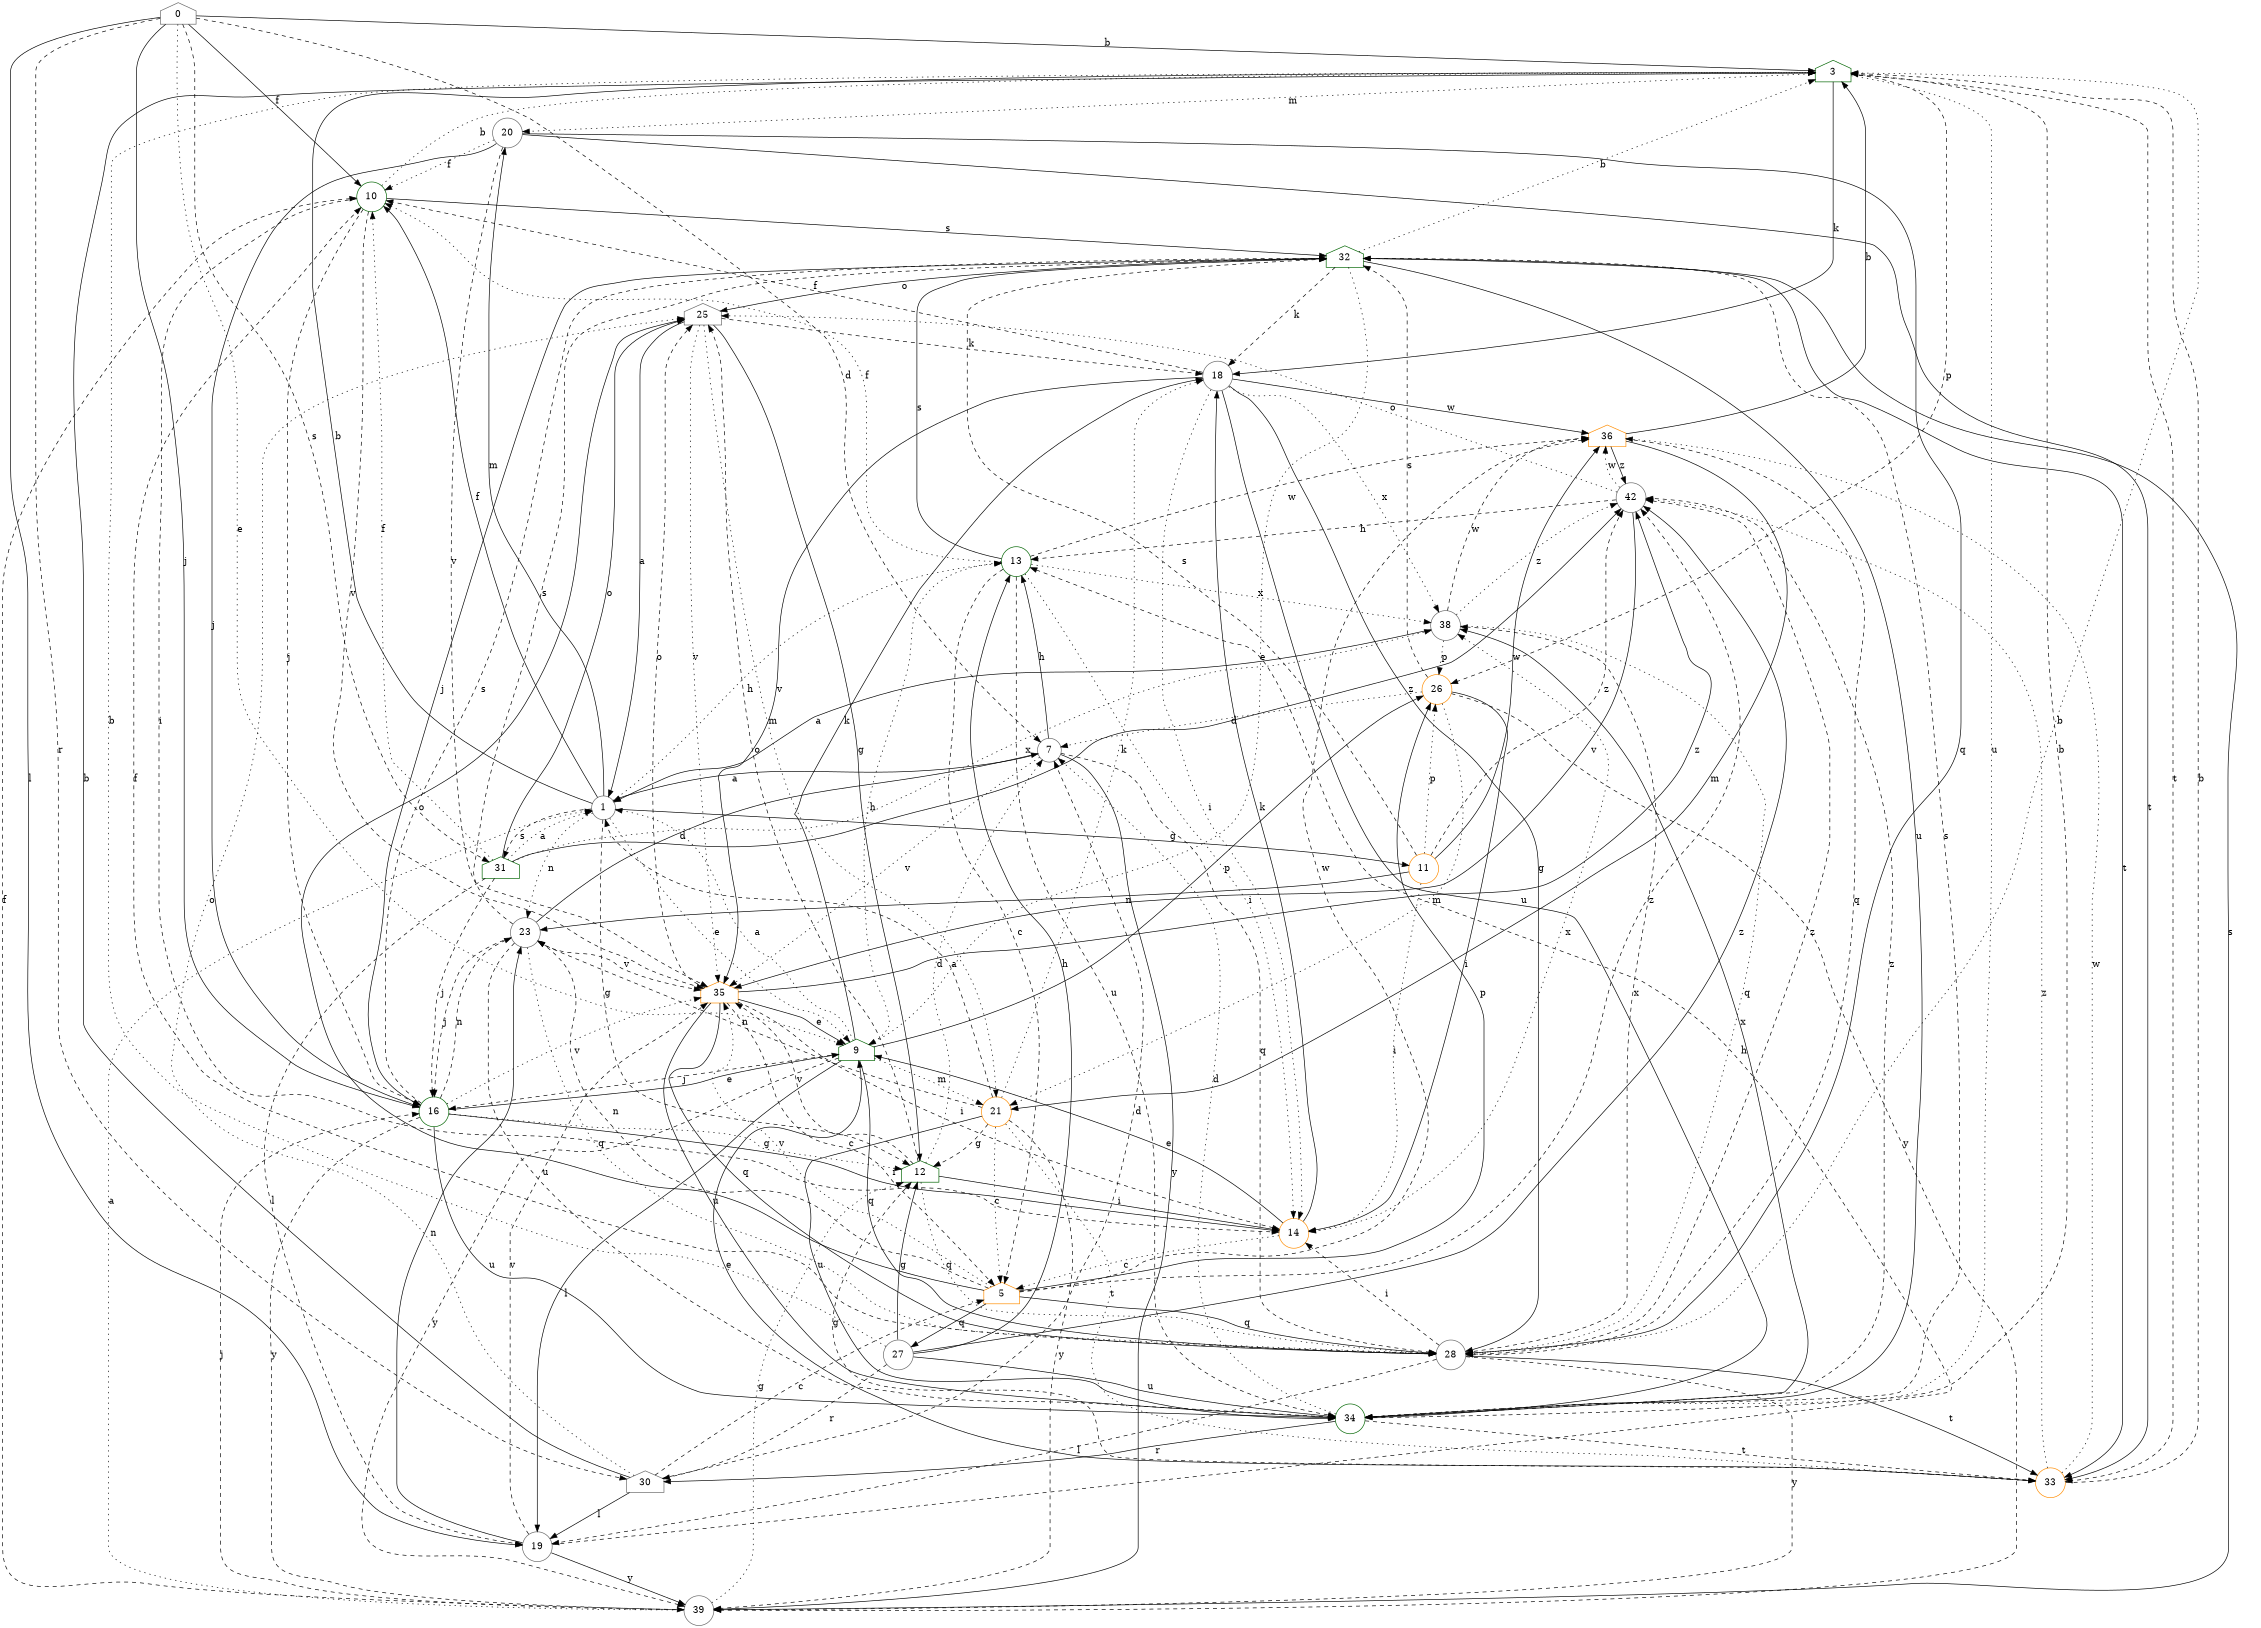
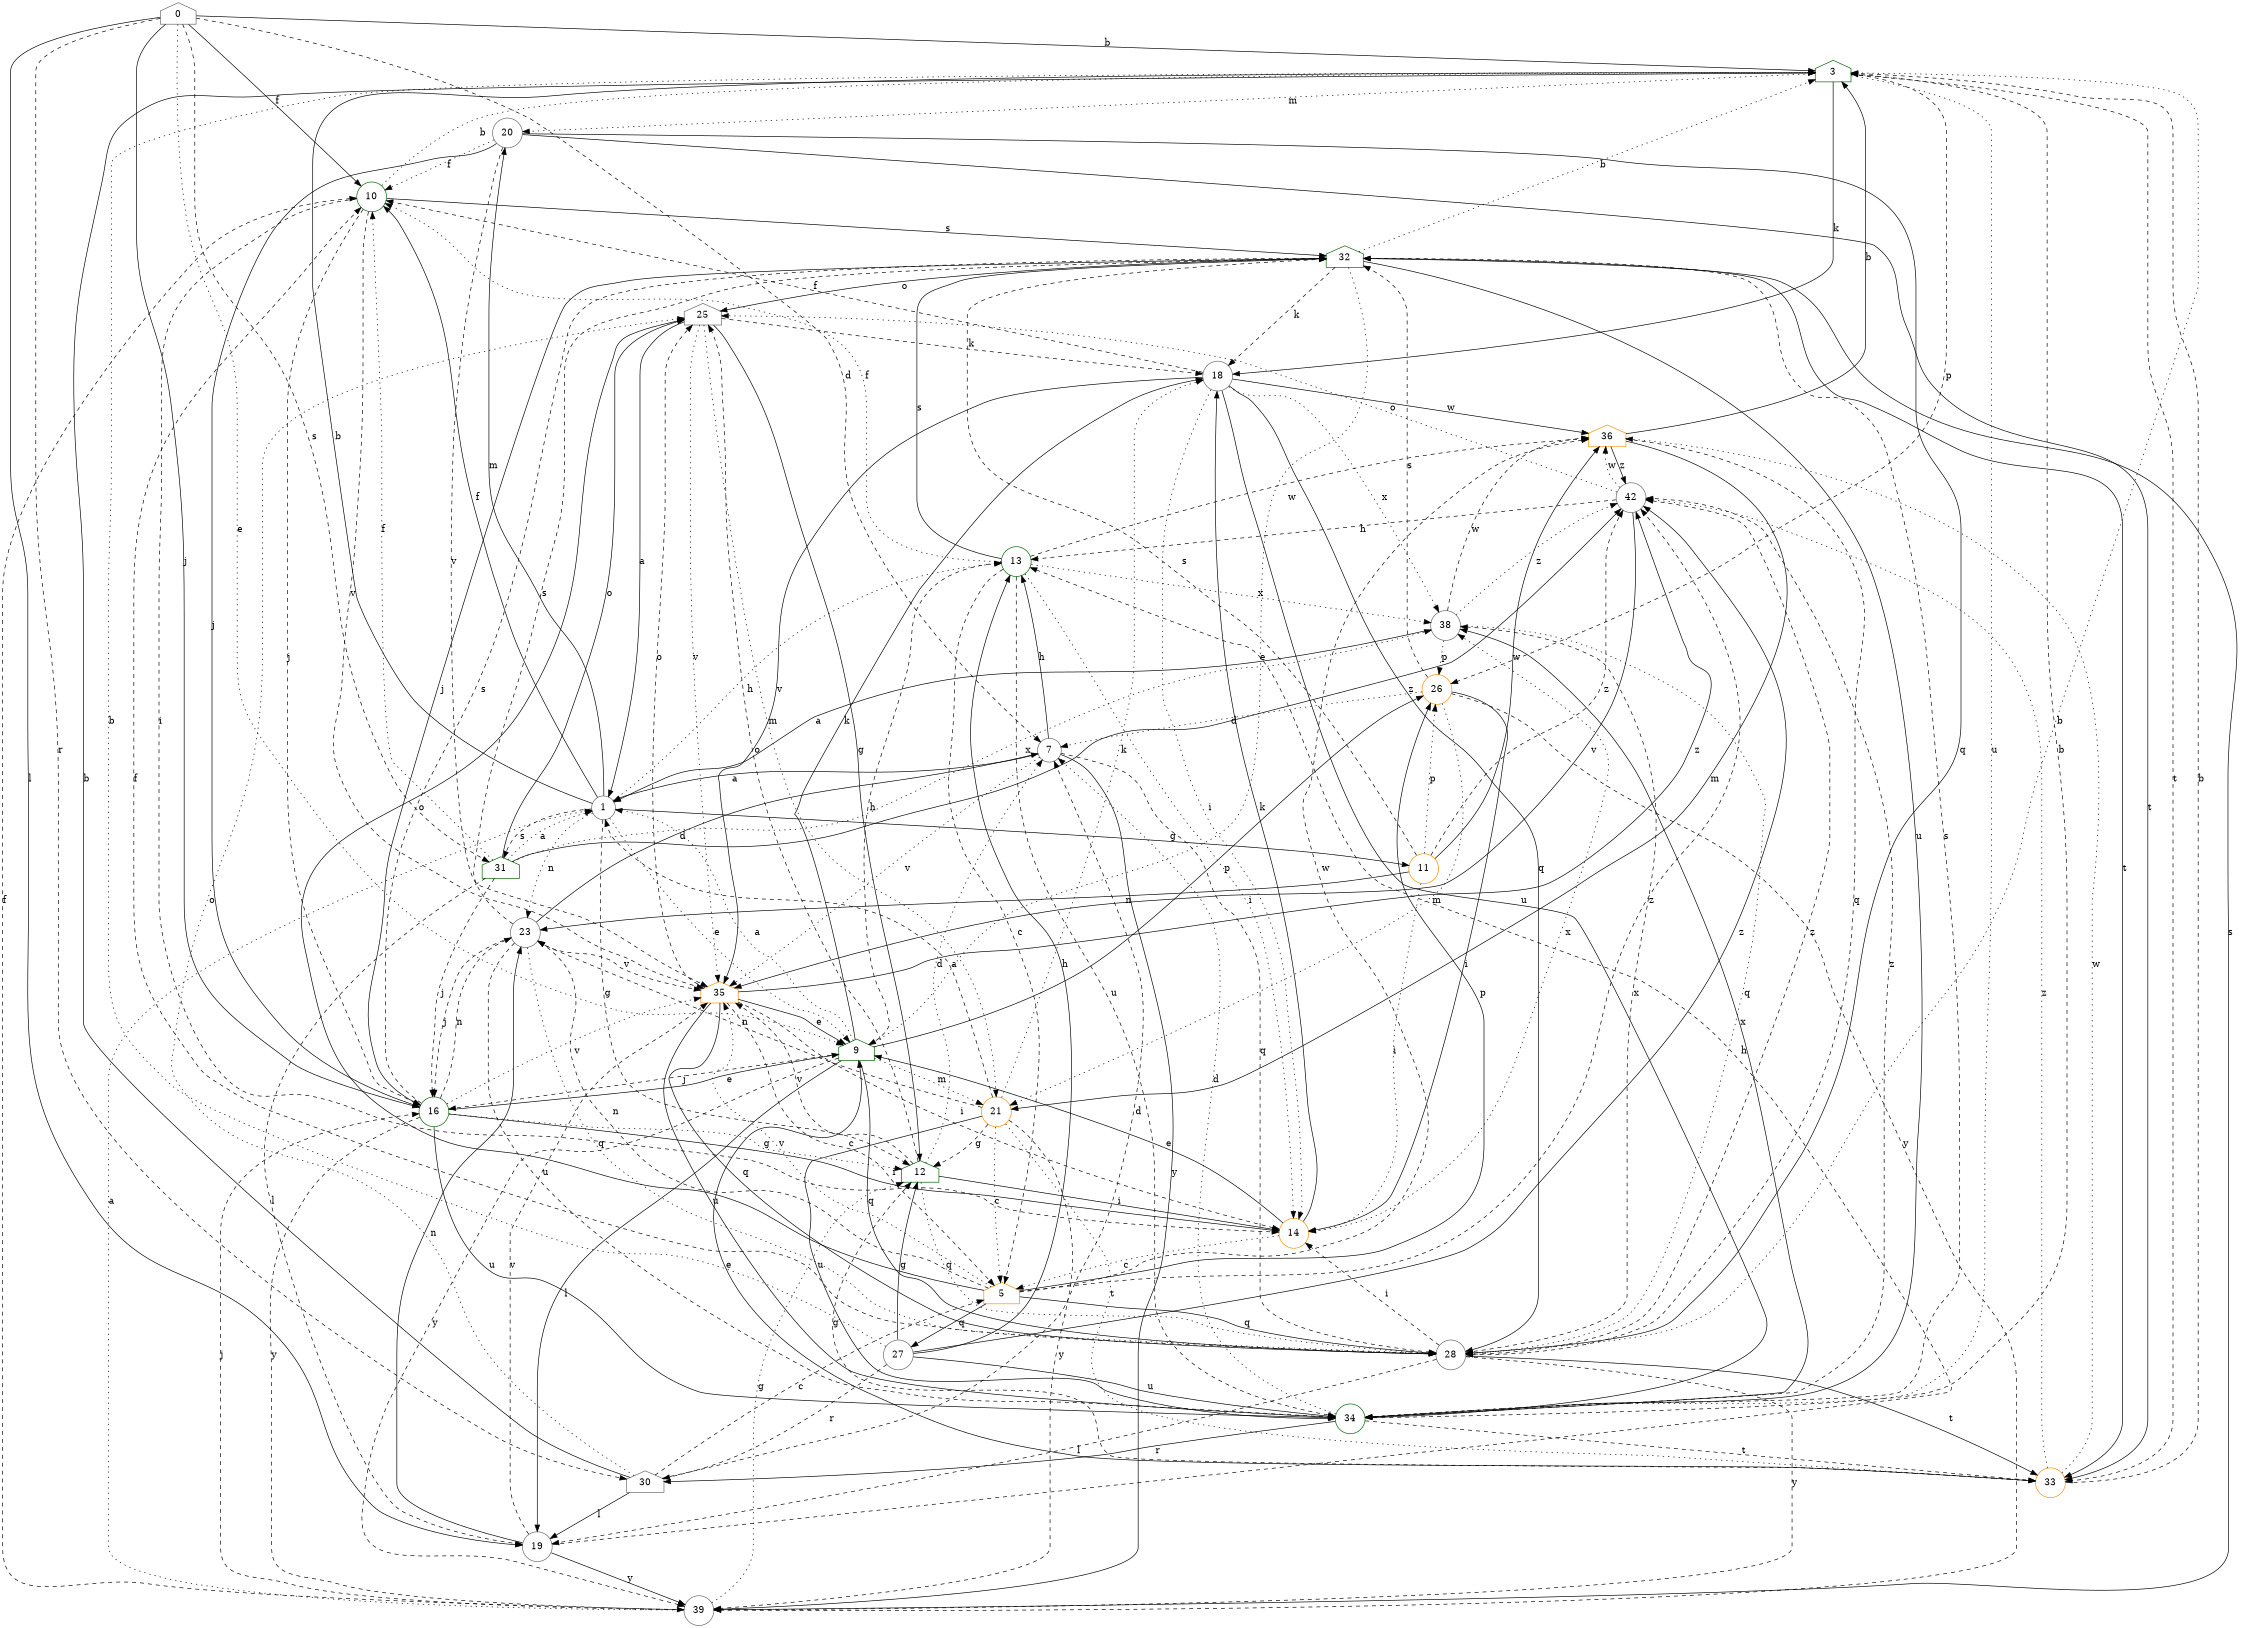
edge "9" -> "13": style dotted -> dashed
edge "18" -> "28": label "g" -> "q"
